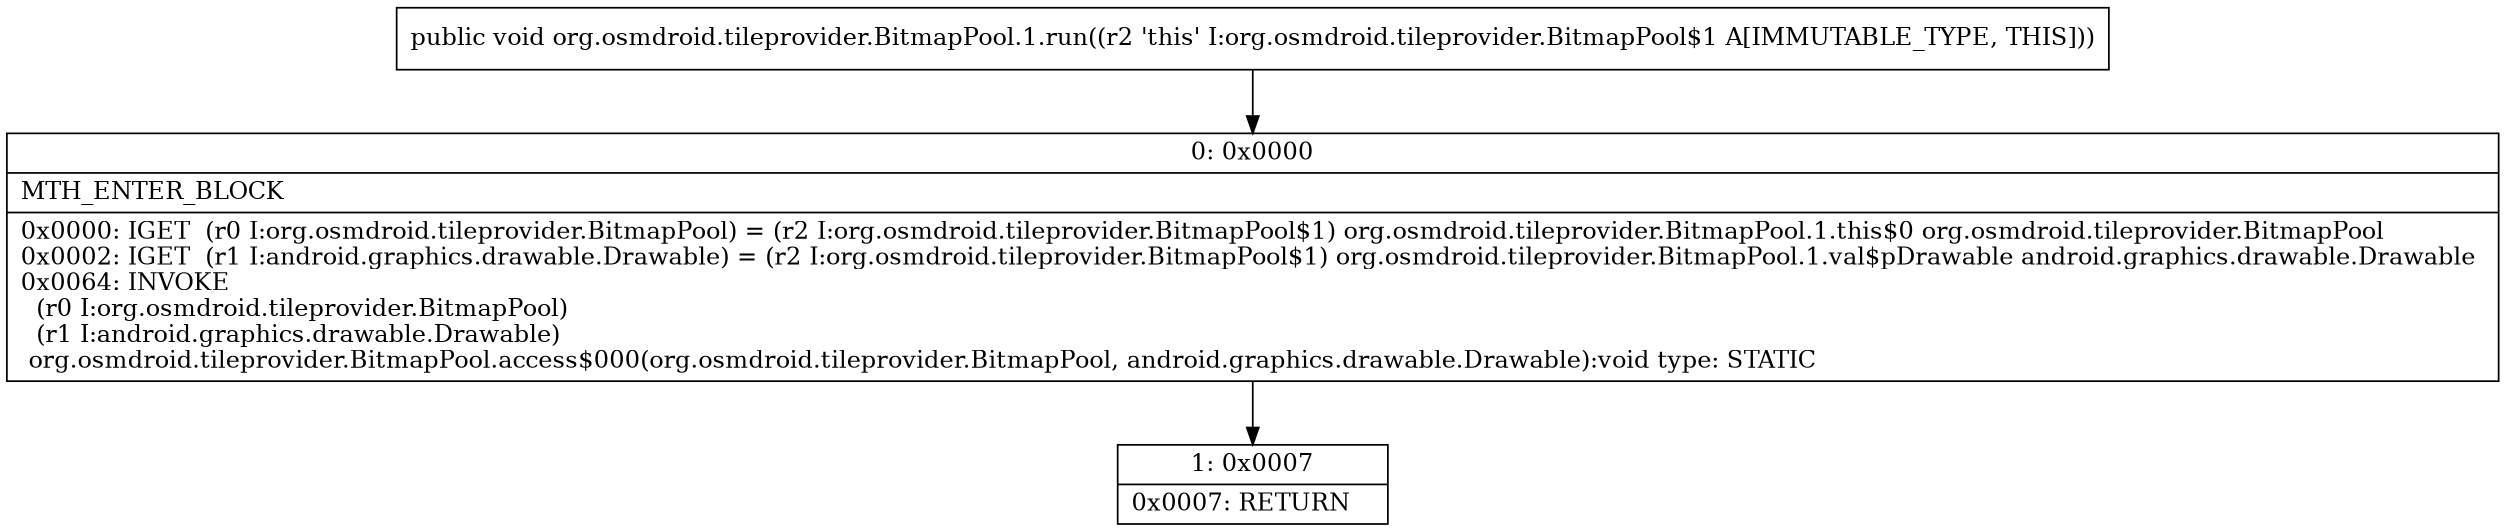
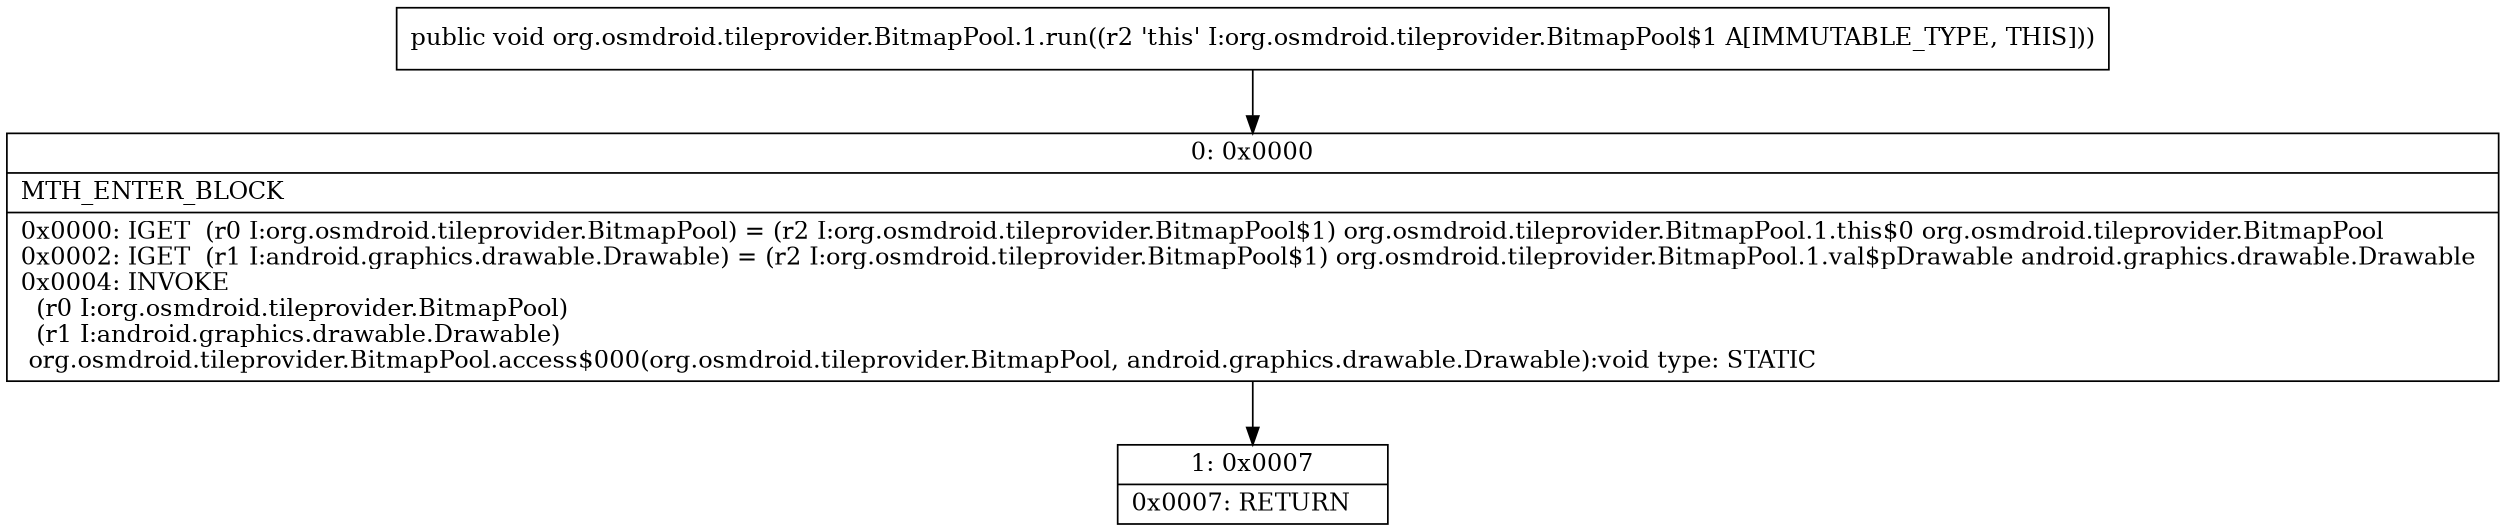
node "0: 0x0000": text "0x0064: INVOKE" -> "0x0004: INVOKE"
